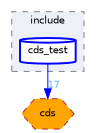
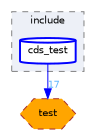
node "cds": label "cds" -> "test"
